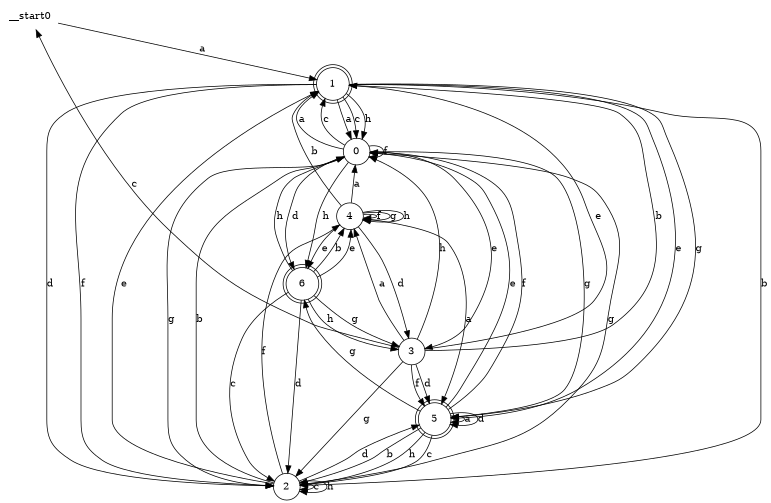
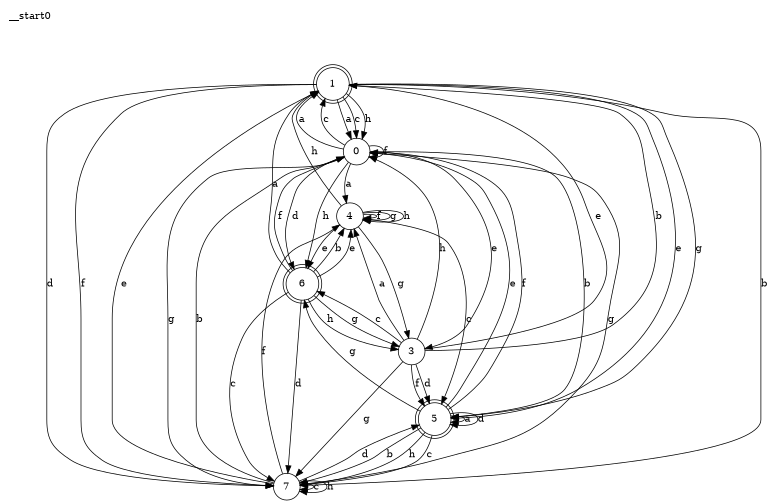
edge "__start0" -> "1": now "6" -> "1"
edge "4" -> "1": label "b" -> "h"
edge "4" -> "0": reversed
edge "6" -> "0": label "h" -> "f"
edge "3" -> "__start0": now "3" -> "6"
edge "4" -> "3": label "d" -> "g"
edge "0" -> "5": label "g" -> "b"
edge "4" -> "5": label "a" -> "c"
node "2": label "2" -> "7"
